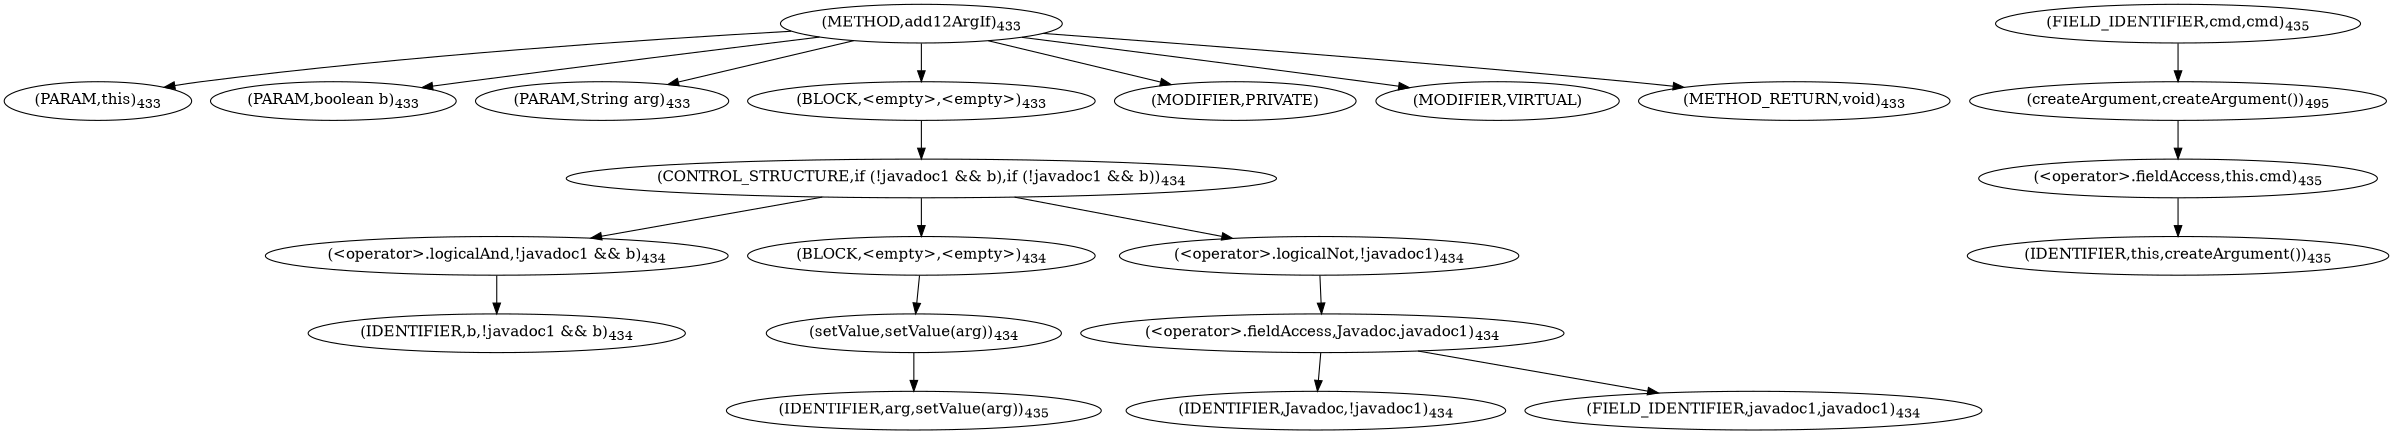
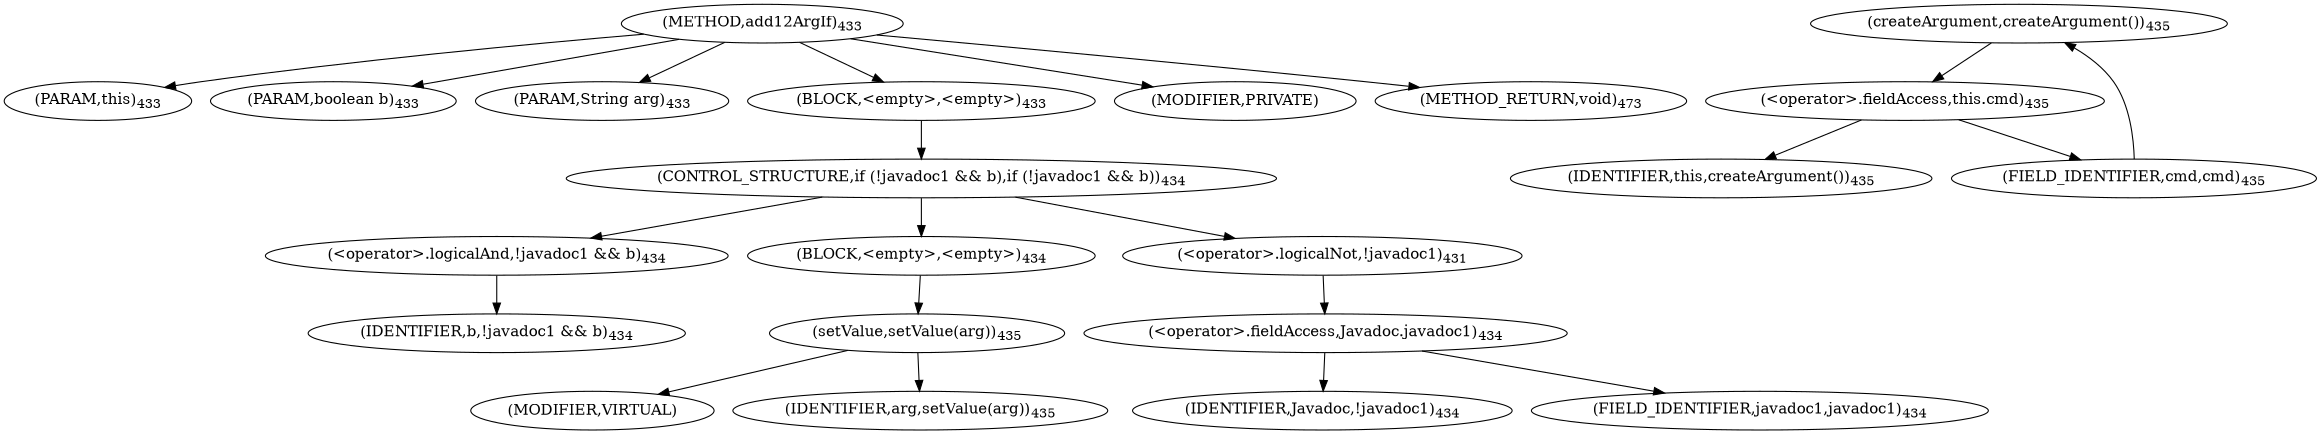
edge "(METHOD,add12ArgIf)" -> "(MODIFIER,VIRTUAL)": now "(setValue,setValue(arg))" -> "(MODIFIER,VIRTUAL)"
node "(METHOD_RETURN,void)": text "433" -> "473"
node "(createArgument,createArgument())": text "495" -> "435"
edge "(<operator>.fieldAccess,this.cmd)" -> "(FIELD_IDENTIFIER,cmd,cmd)": added
node "(<operator>.logicalNot,!javadoc1)": text "434" -> "431"
node "(setValue,setValue(arg))": text "434" -> "435"
